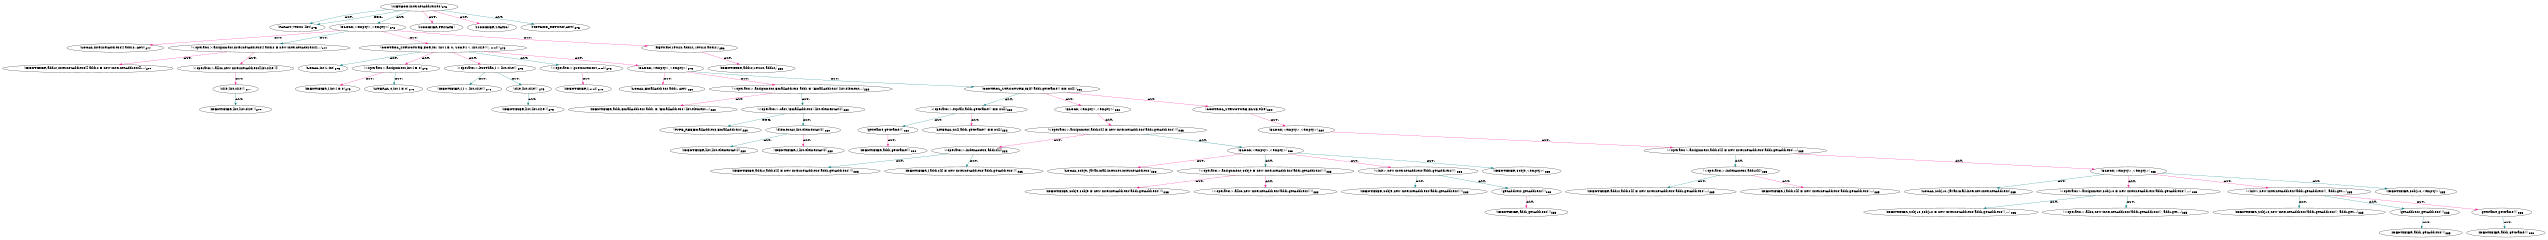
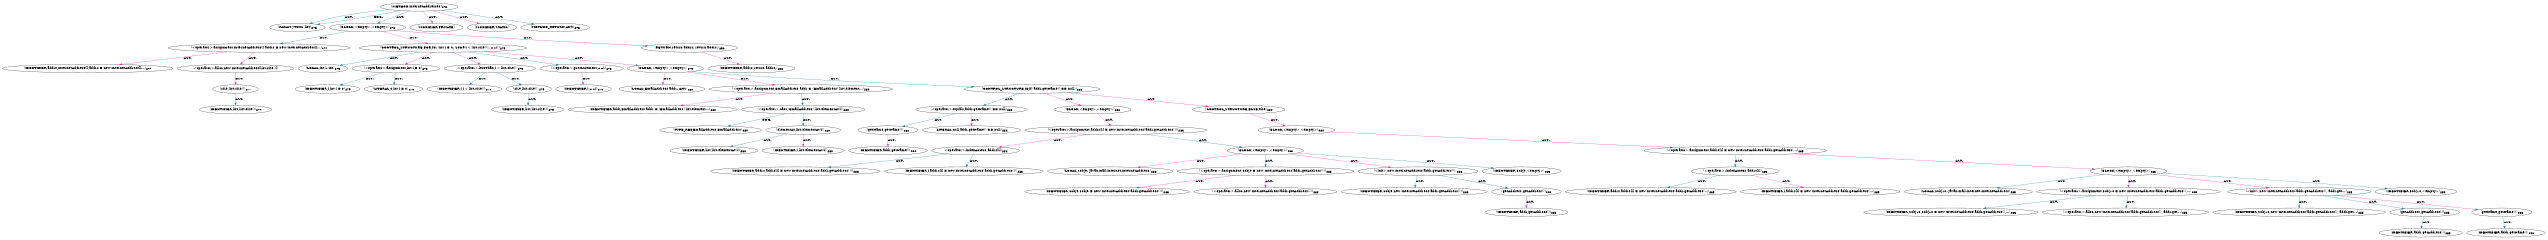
node "(LOCAL,InternetAddress[] addrs: ANY)": removed
edge "(<operator>.assignment,int i = 0)" -> "(IDENTIFIER,i,int i = 0)": color deeppink -> teal
